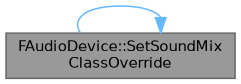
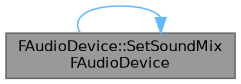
node "FAudioDevice::SetSoundMix ClassOverride": label "FAudioDevice::SetSoundMix ClassOverride" -> "FAudioDevice::SetSoundMix FAudioDevice"
